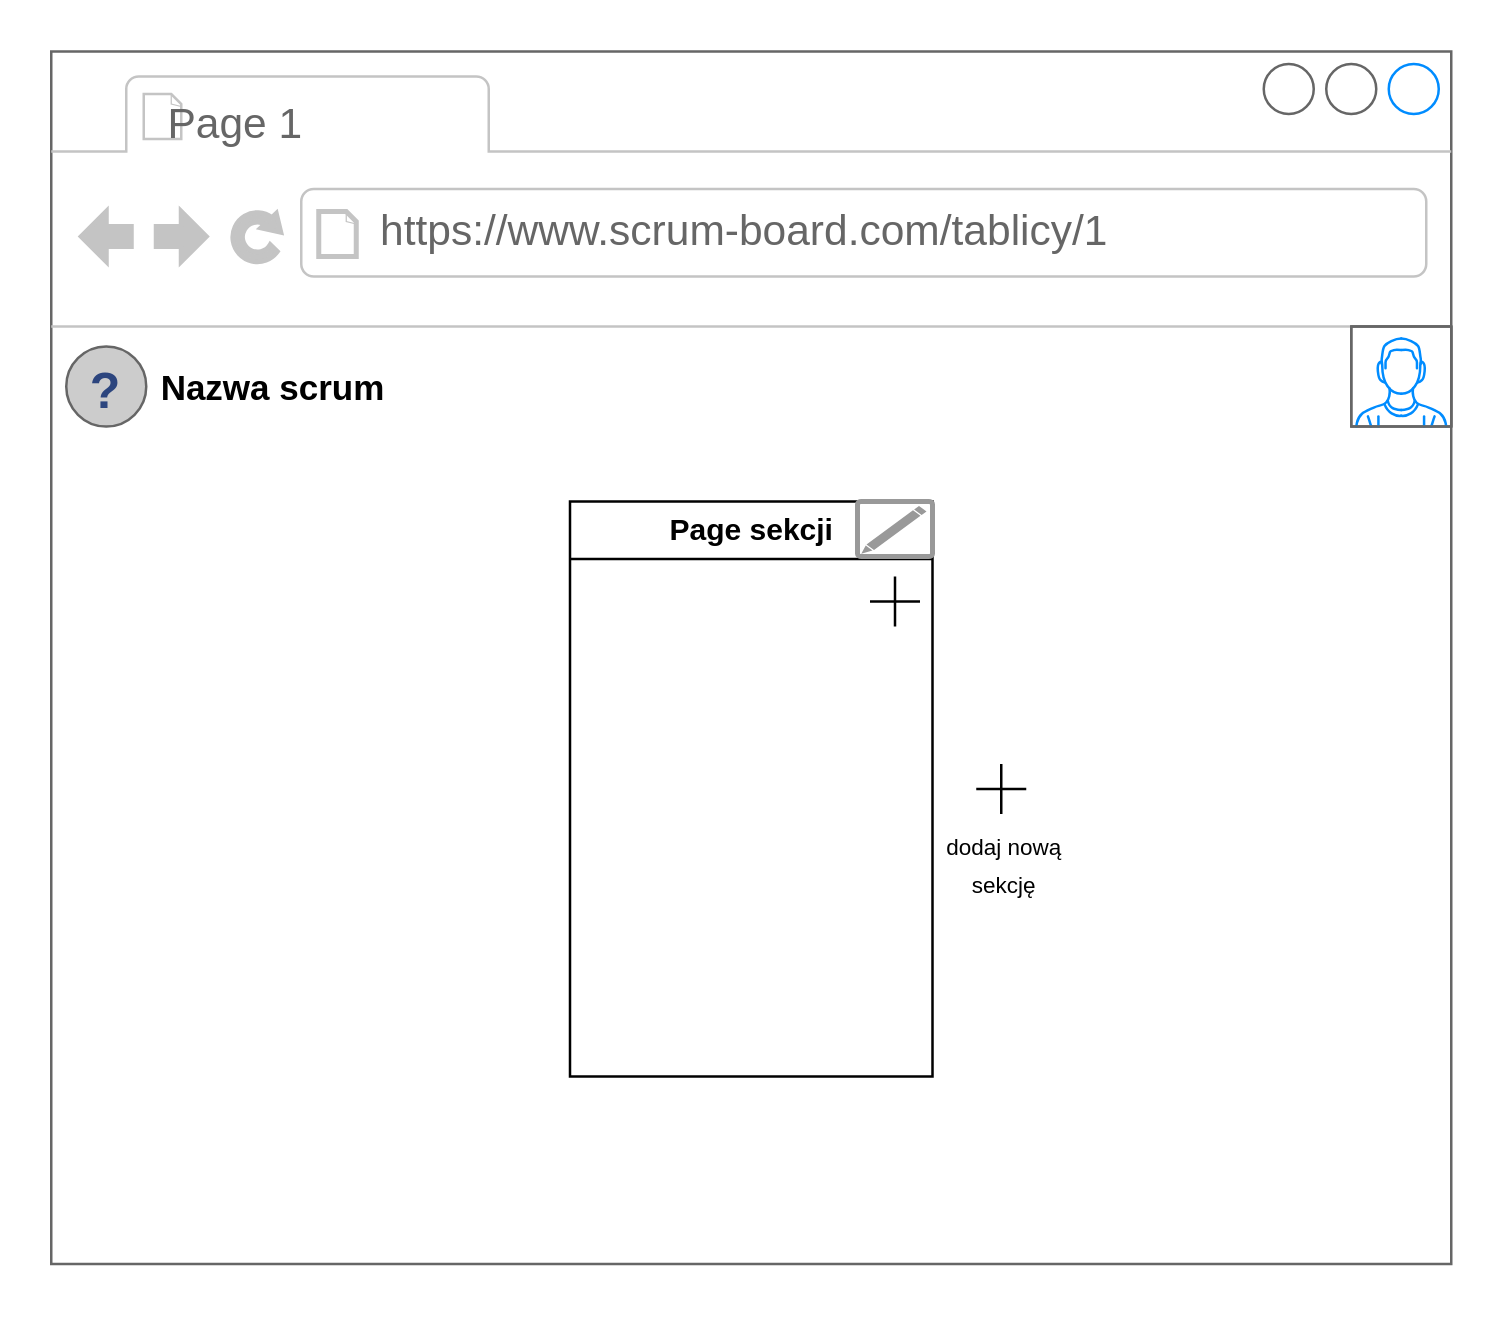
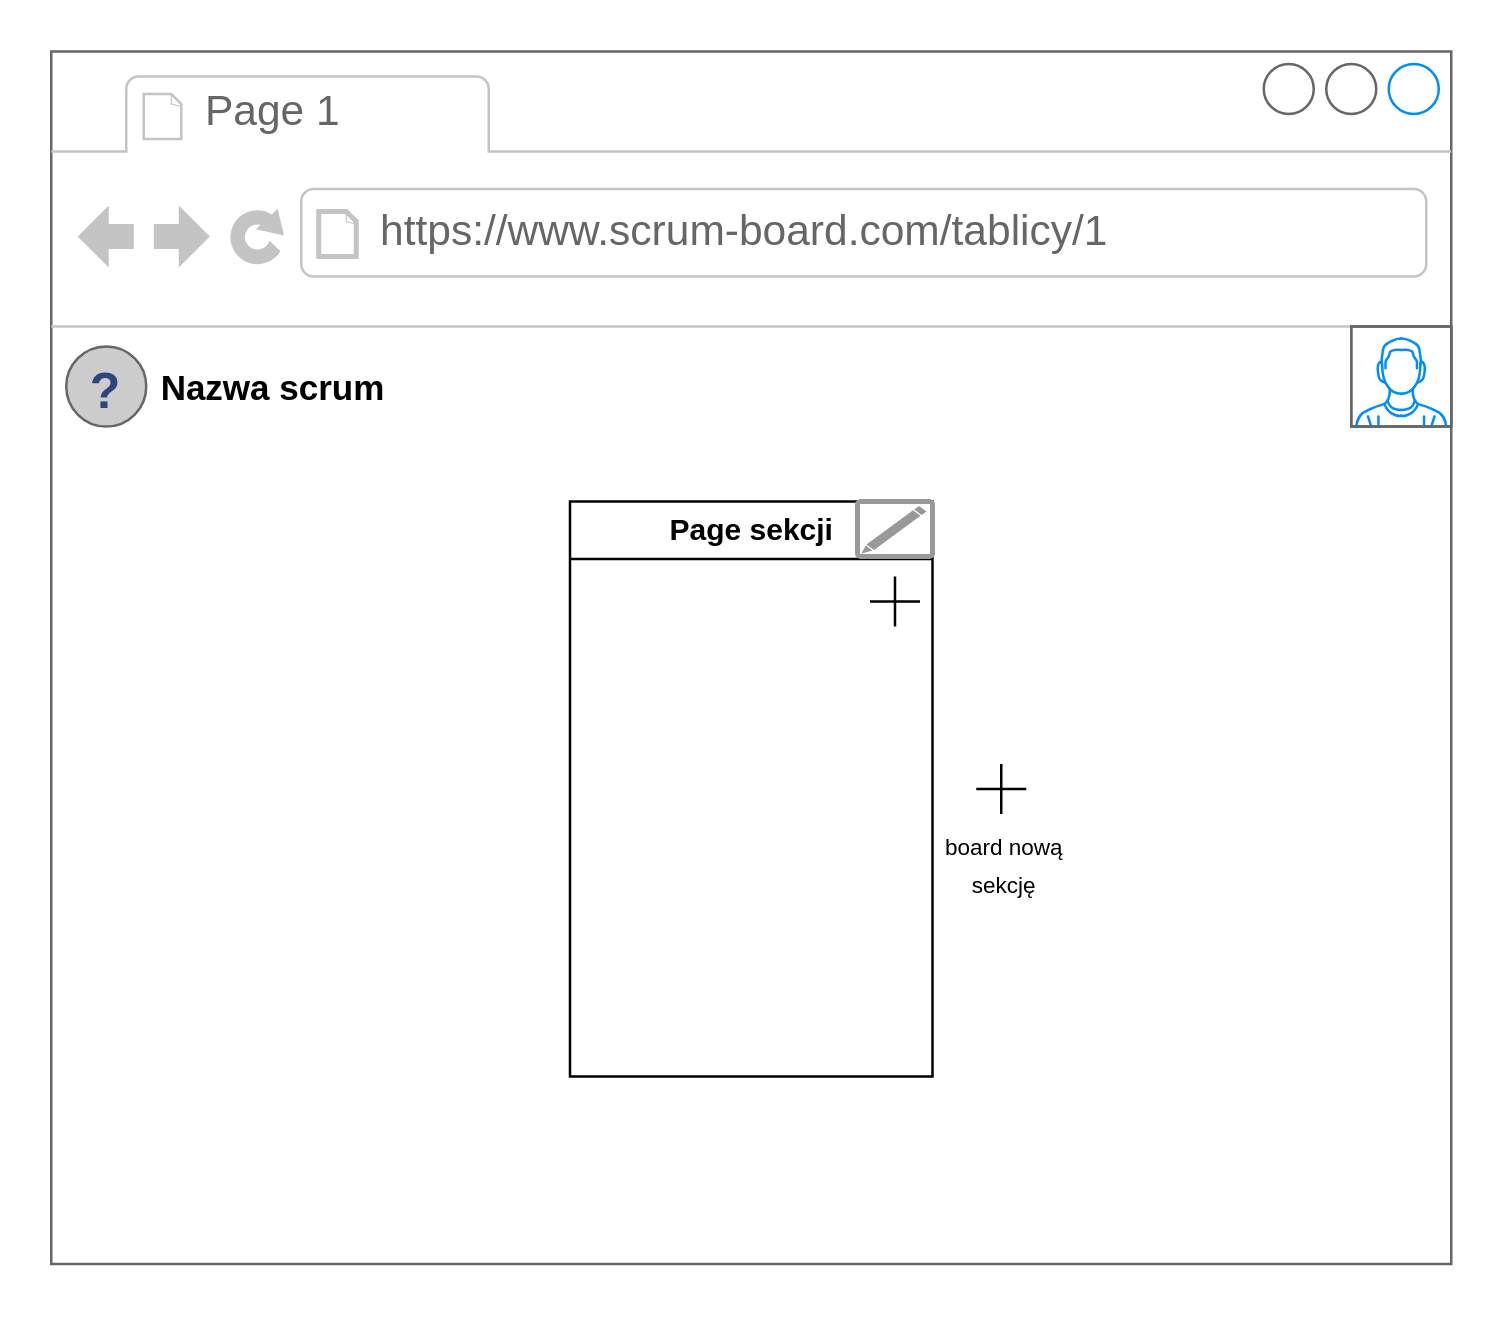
node "Page 1": moved (301, 126) -> (339, 114)
node "dodaj nową sekcję": label "dodaj nową sekcję" -> "board nową sekcję"
